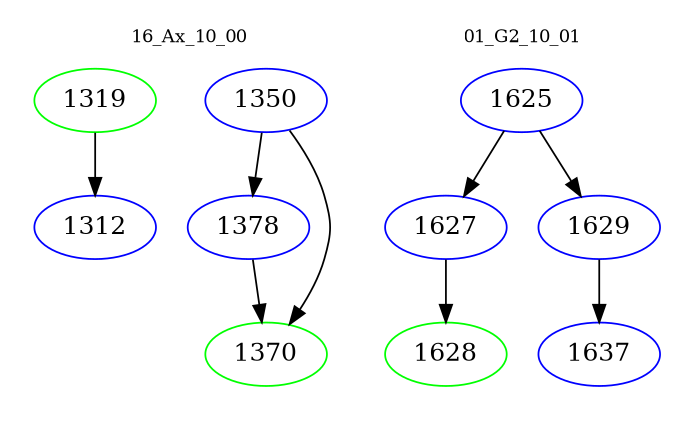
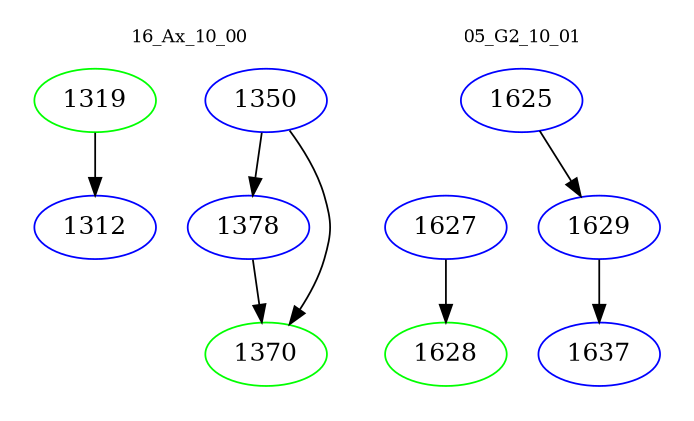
cluster "01_G2_10_01": label "01_G2_10_01" -> "05_G2_10_01"
edge "1625" -> "1627": removed
